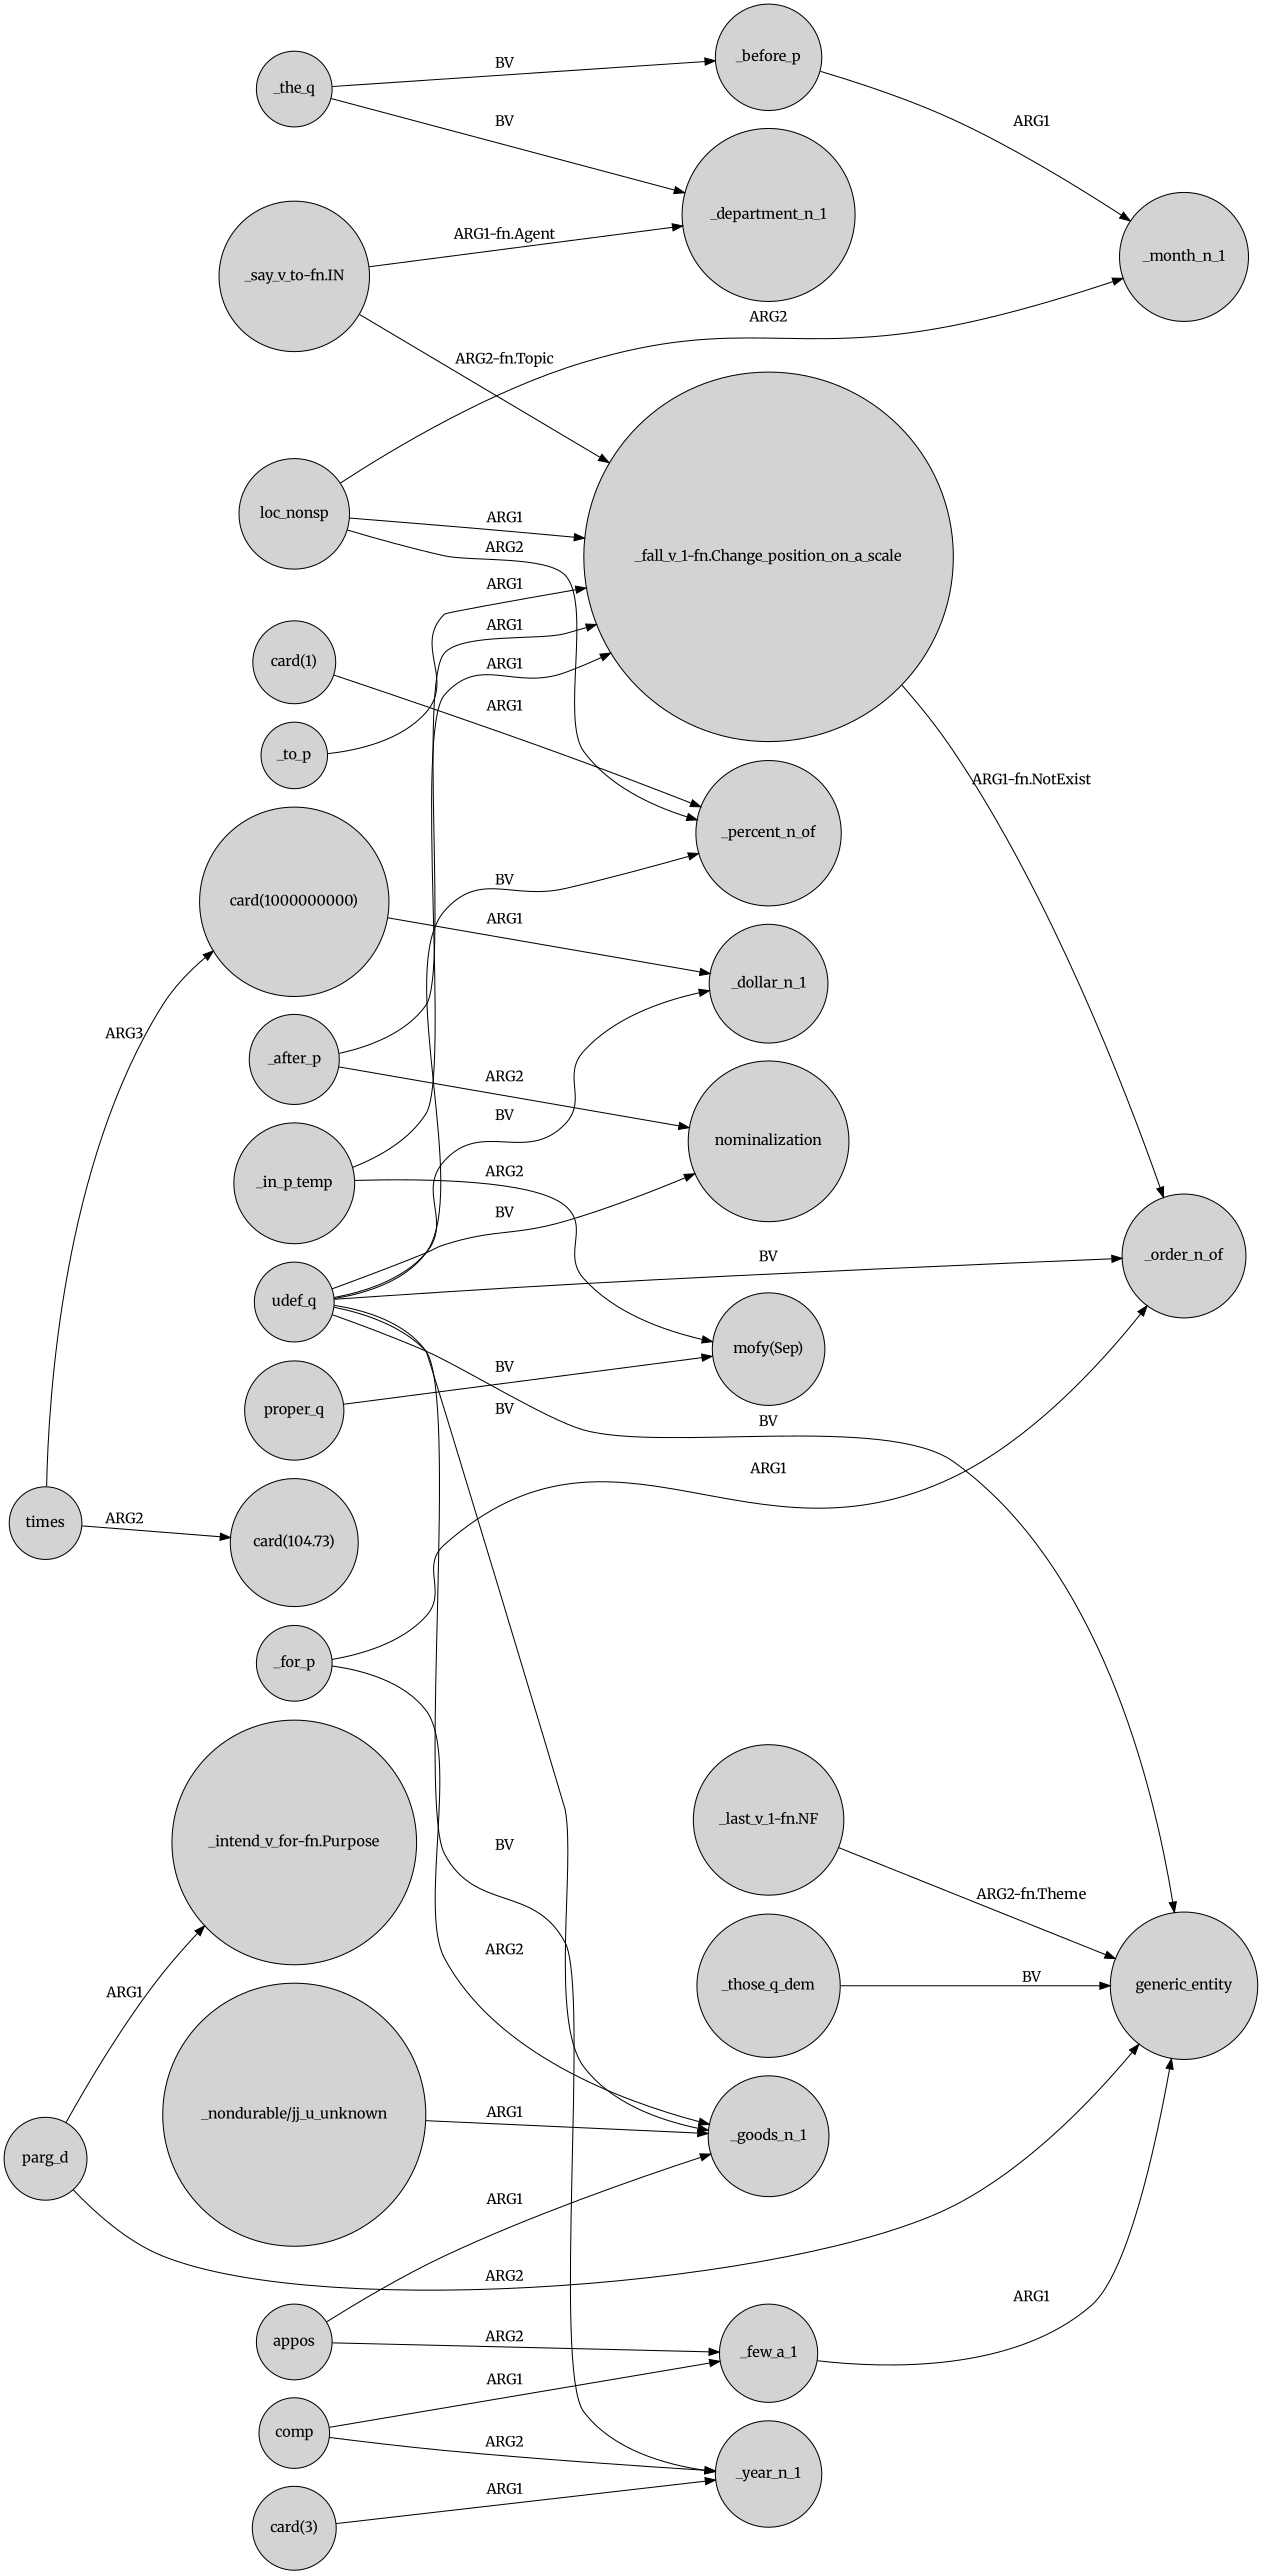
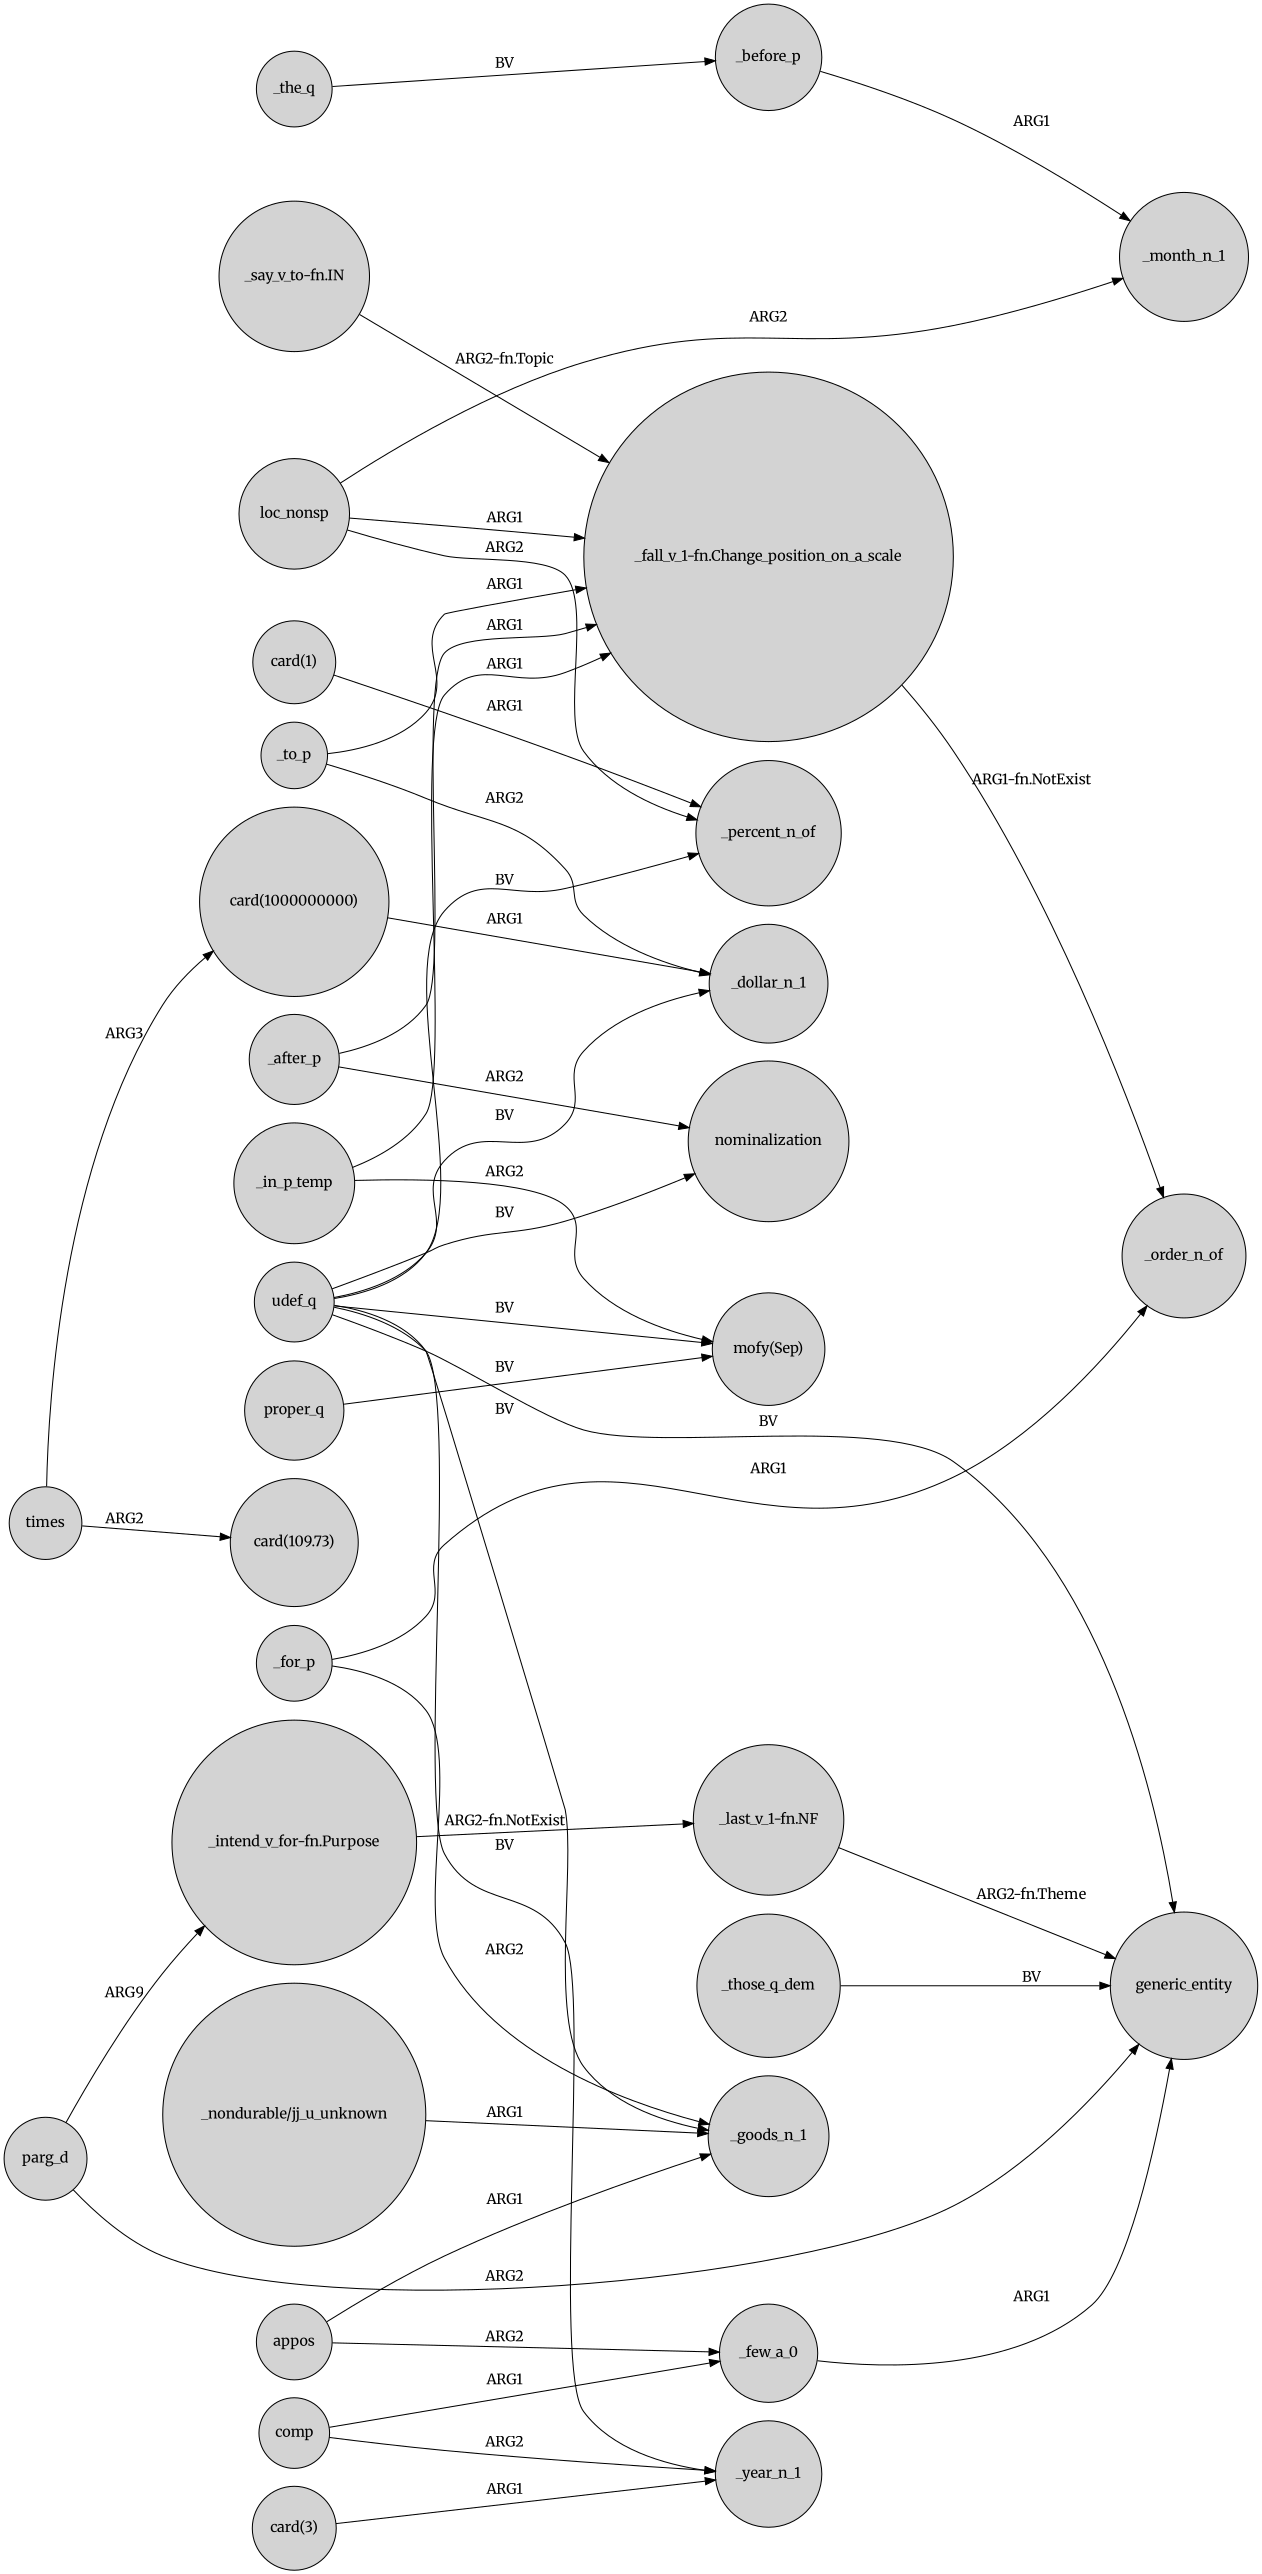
node "_department_n_1": removed
edge "_to_p" -> "_dollar_n_1": added, label "ARG2"
edge "udef_q" -> "_order_n_of": now "udef_q" -> "mofy(Sep)"
node "card(104.73)": label "card(104.73)" -> "card(109.73)"
edge "_intend_v_for-fn.Purpose" -> "_last_v_1-fn.NF": added, label "ARG2-fn.NotExist"
edge "parg_d" -> "_intend_v_for-fn.Purpose": label "ARG1" -> "ARG9"
node "_few_a_1": label "_few_a_1" -> "_few_a_0"
